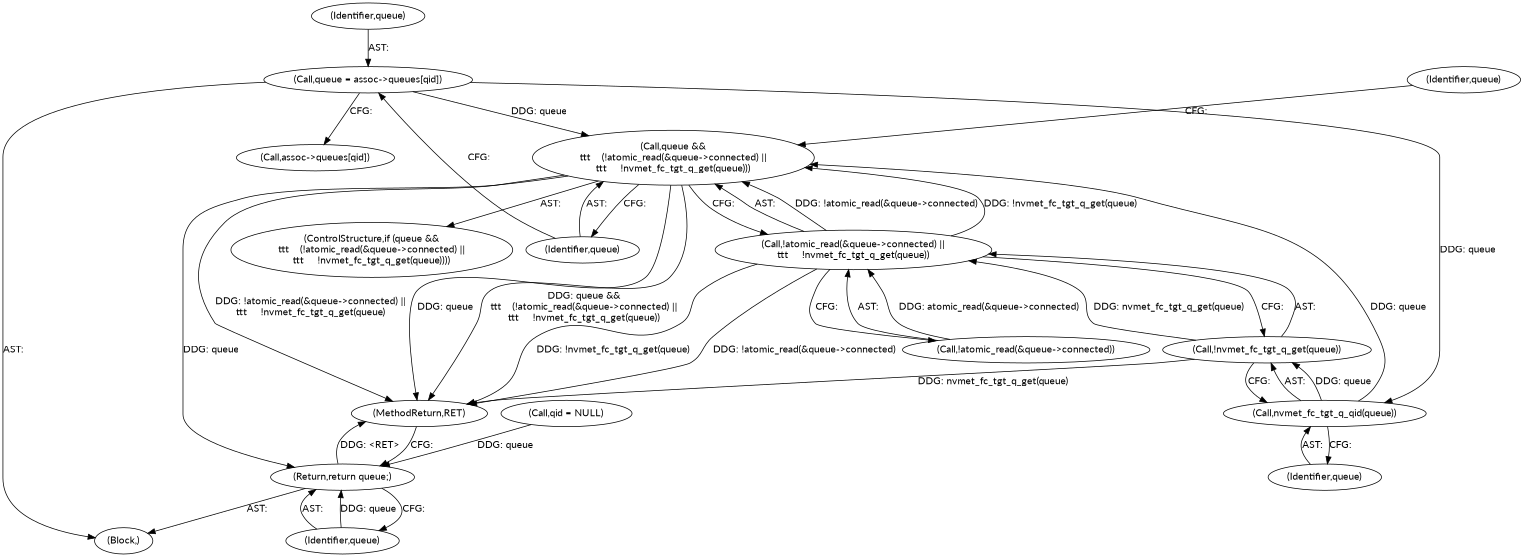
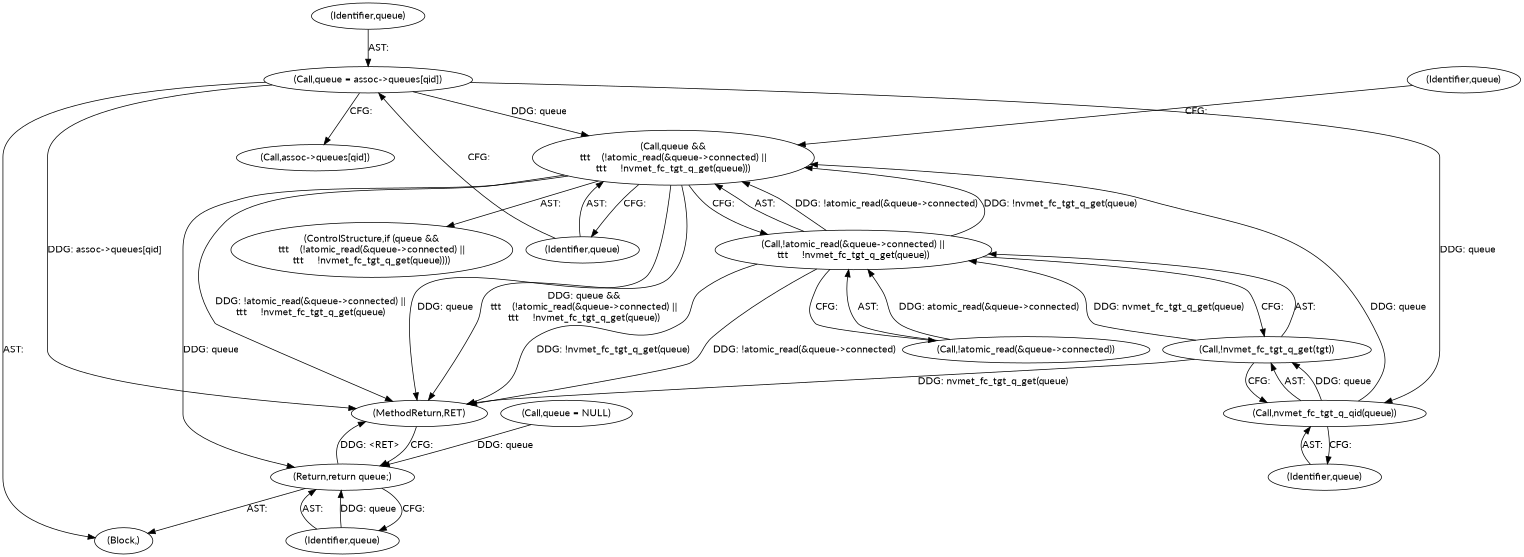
edge "(Call,queue = assoc->queues[qid])" -> "(MethodReturn,RET)": added, label "DDG: assoc->queues[qid]"
node "(Call,!nvmet_fc_tgt_q_get(queue))": label "(Call,!nvmet_fc_tgt_q_get(queue))" -> "(Call,!nvmet_fc_tgt_q_get(tgt))"
node "(Call,qid = NULL)": label "(Call,qid = NULL)" -> "(Call,queue = NULL)"
